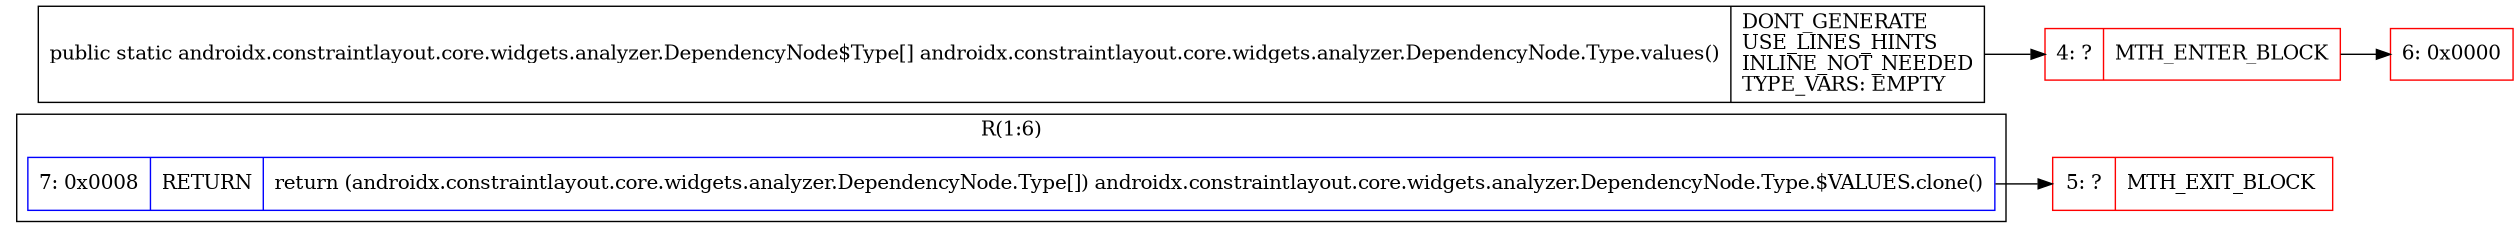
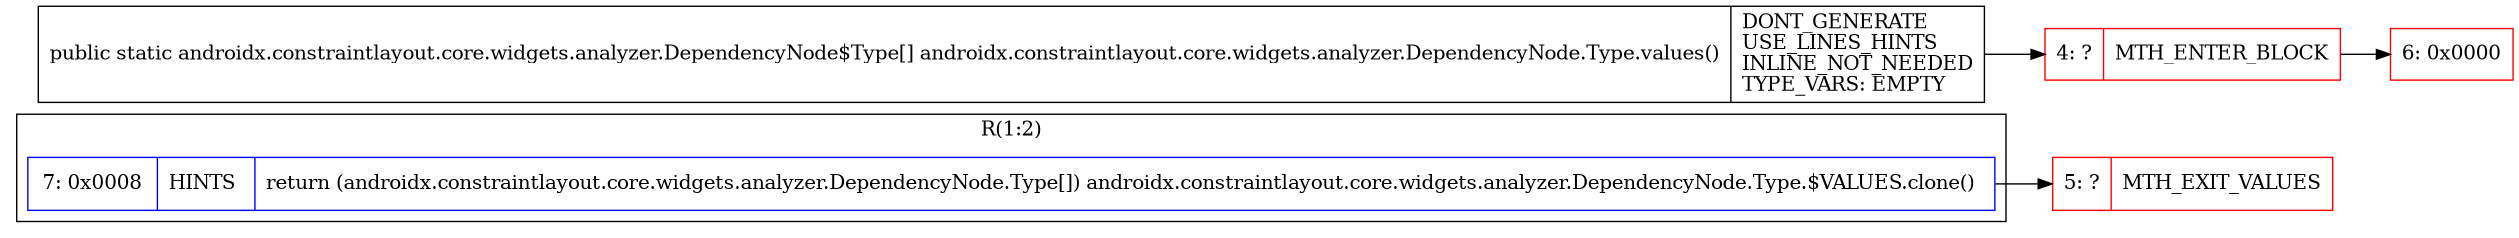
cluster "R(1:6)": label "R(1:6)" -> "R(1:2)"
node "7: 0x0008": text "RETURN" -> "HINTS"
node "5: ?": text "MTH_EXIT_BLOCK" -> "MTH_EXIT_VALUES"
